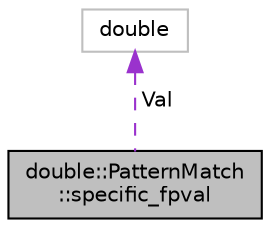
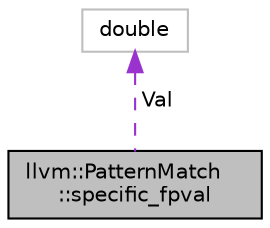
node "double::PatternMatch ::specific_fpval": label "double::PatternMatch ::specific_fpval" -> "llvm::PatternMatch ::specific_fpval"
